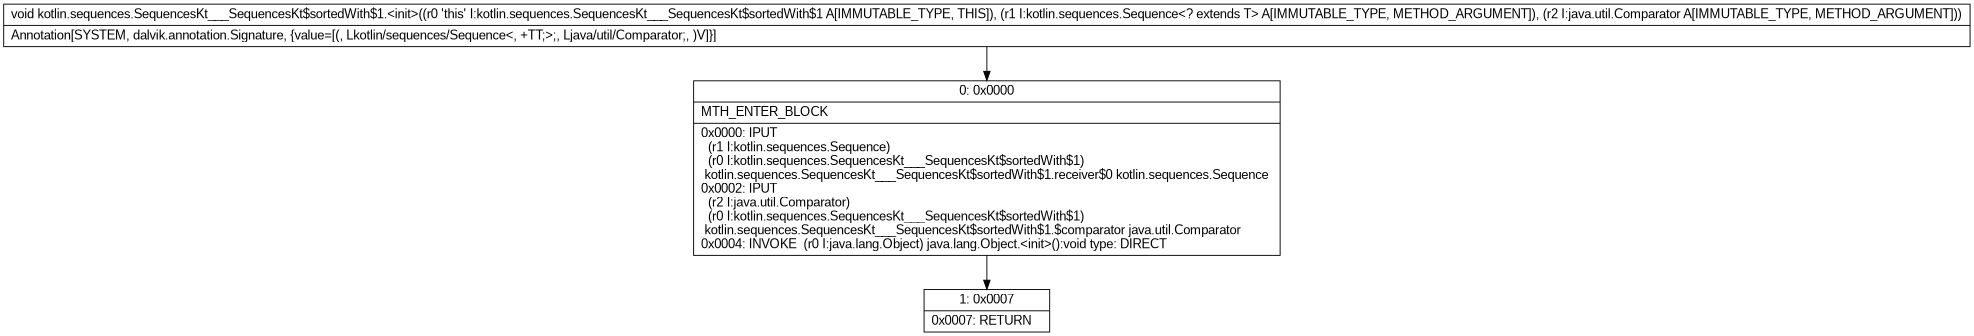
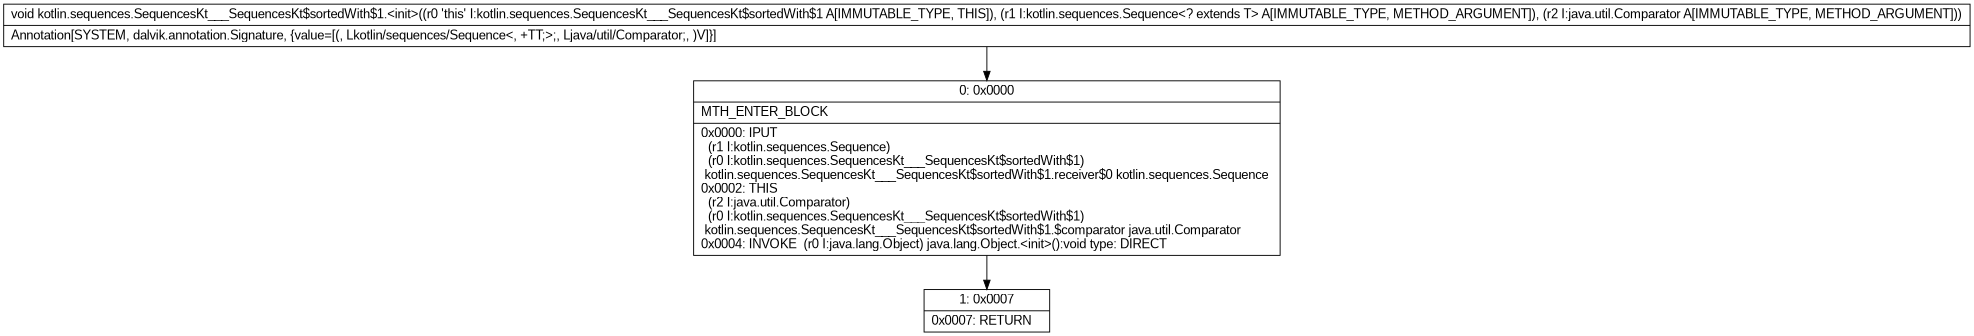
node "0: 0x0000": text "0x0002: IPUT" -> "0x0002: THIS"
